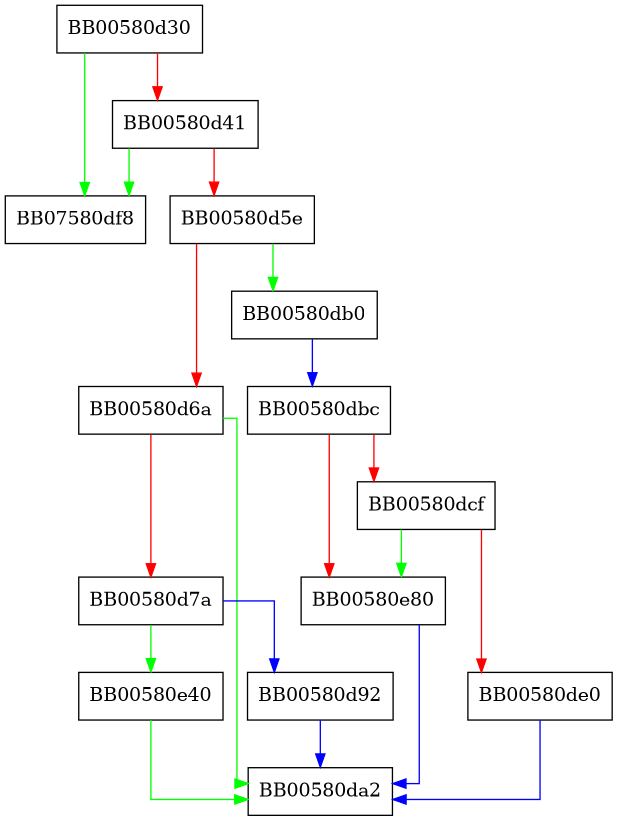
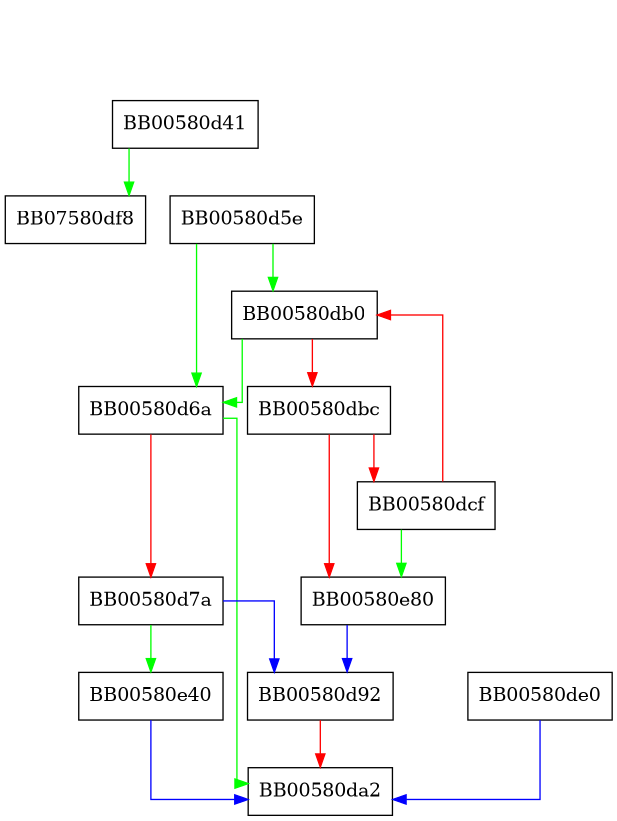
node "BB00580d30": removed
edge "BB00580d41" -> "BB00580d5e": removed
edge "BB00580d5e" -> "BB00580d6a": color red -> green
edge "BB00580db0" -> "BB00580dbc": color blue -> red
edge "BB00580db0" -> "BB00580d6a": added
edge "BB00580dcf" -> "BB00580de0": now "BB00580dcf" -> "BB00580db0"
edge "BB00580e80" -> "BB00580da2": now "BB00580e80" -> "BB00580d92"
edge "BB00580d92" -> "BB00580da2": color blue -> red
edge "BB00580e40" -> "BB00580da2": color green -> blue
